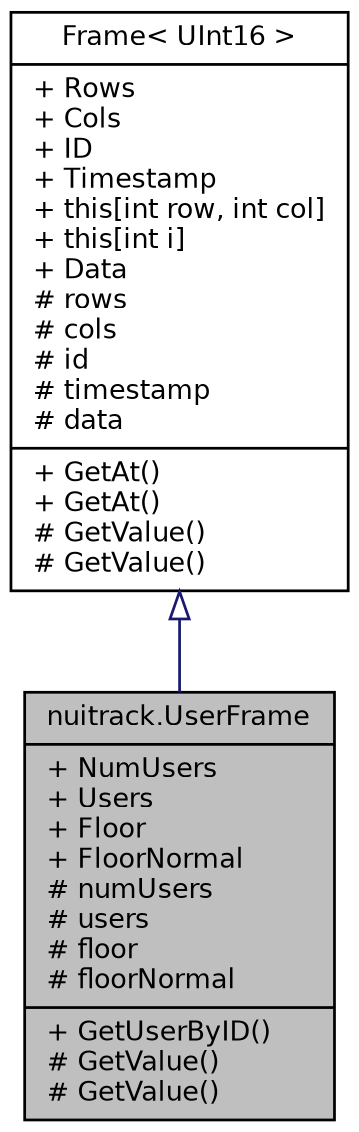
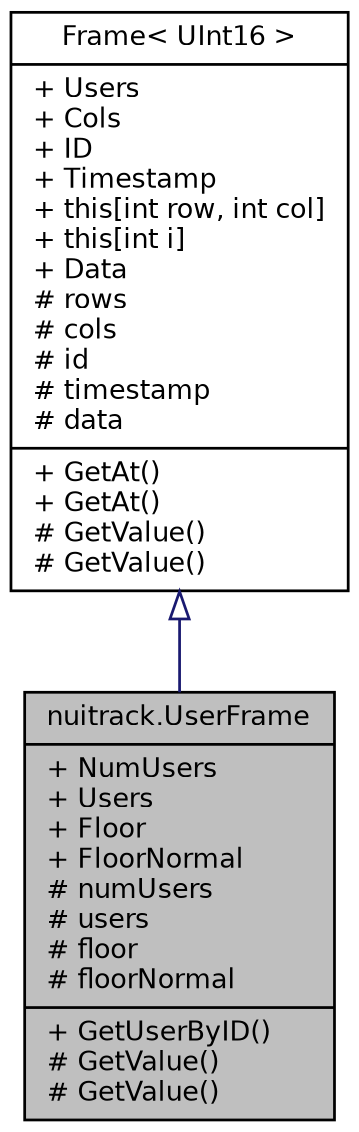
node "Frame< UInt16 >": text "+ Rows" -> "+ Users"
